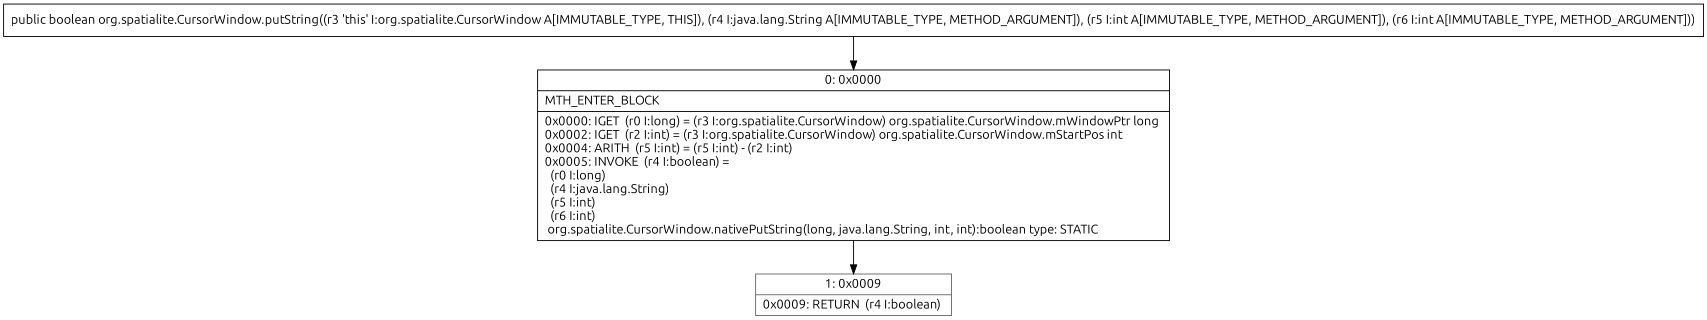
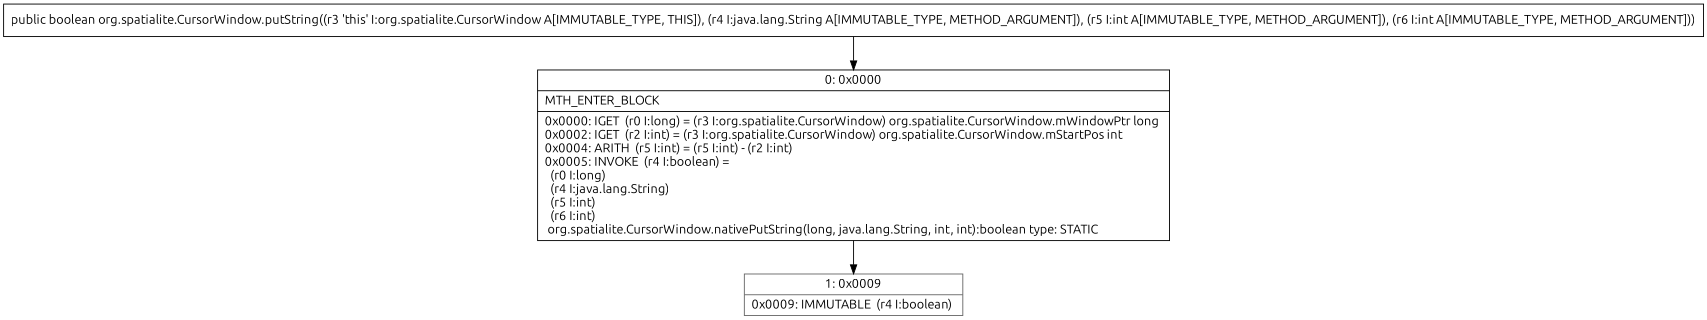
node "1: 0x0009": text "0x0009: RETURN  (r4 I:boolean)" -> "0x0009: IMMUTABLE  (r4 I:boolean)"
